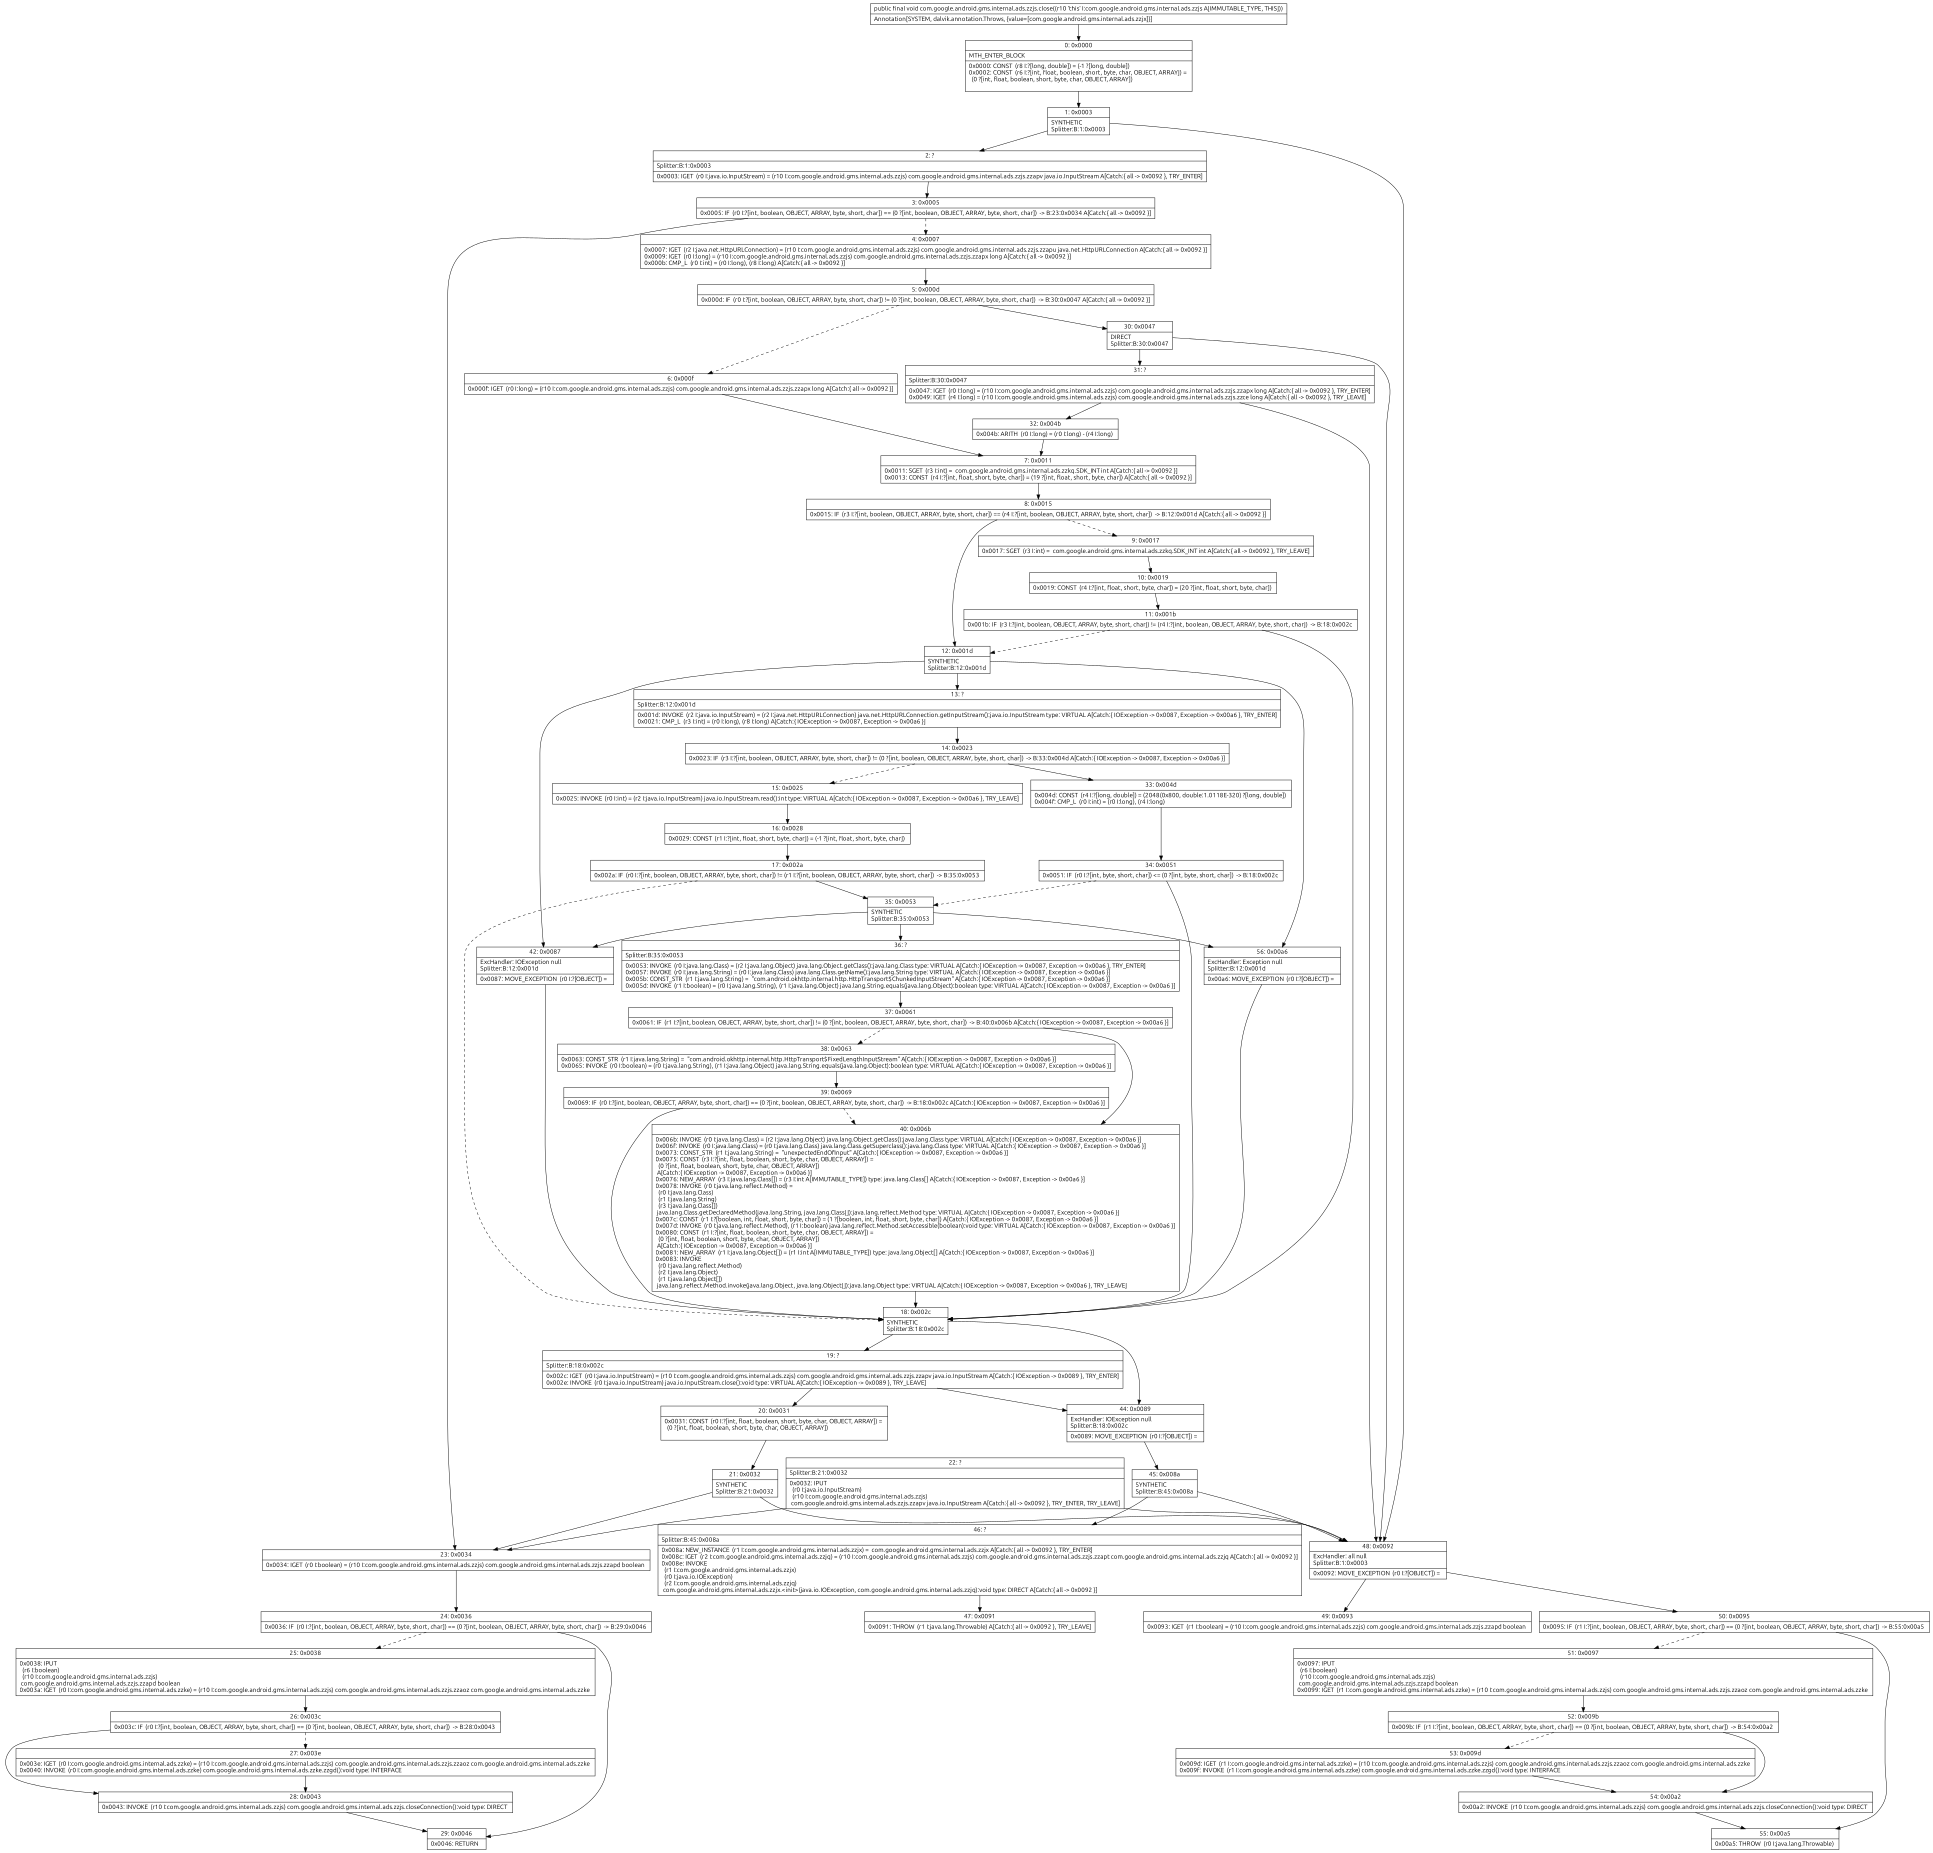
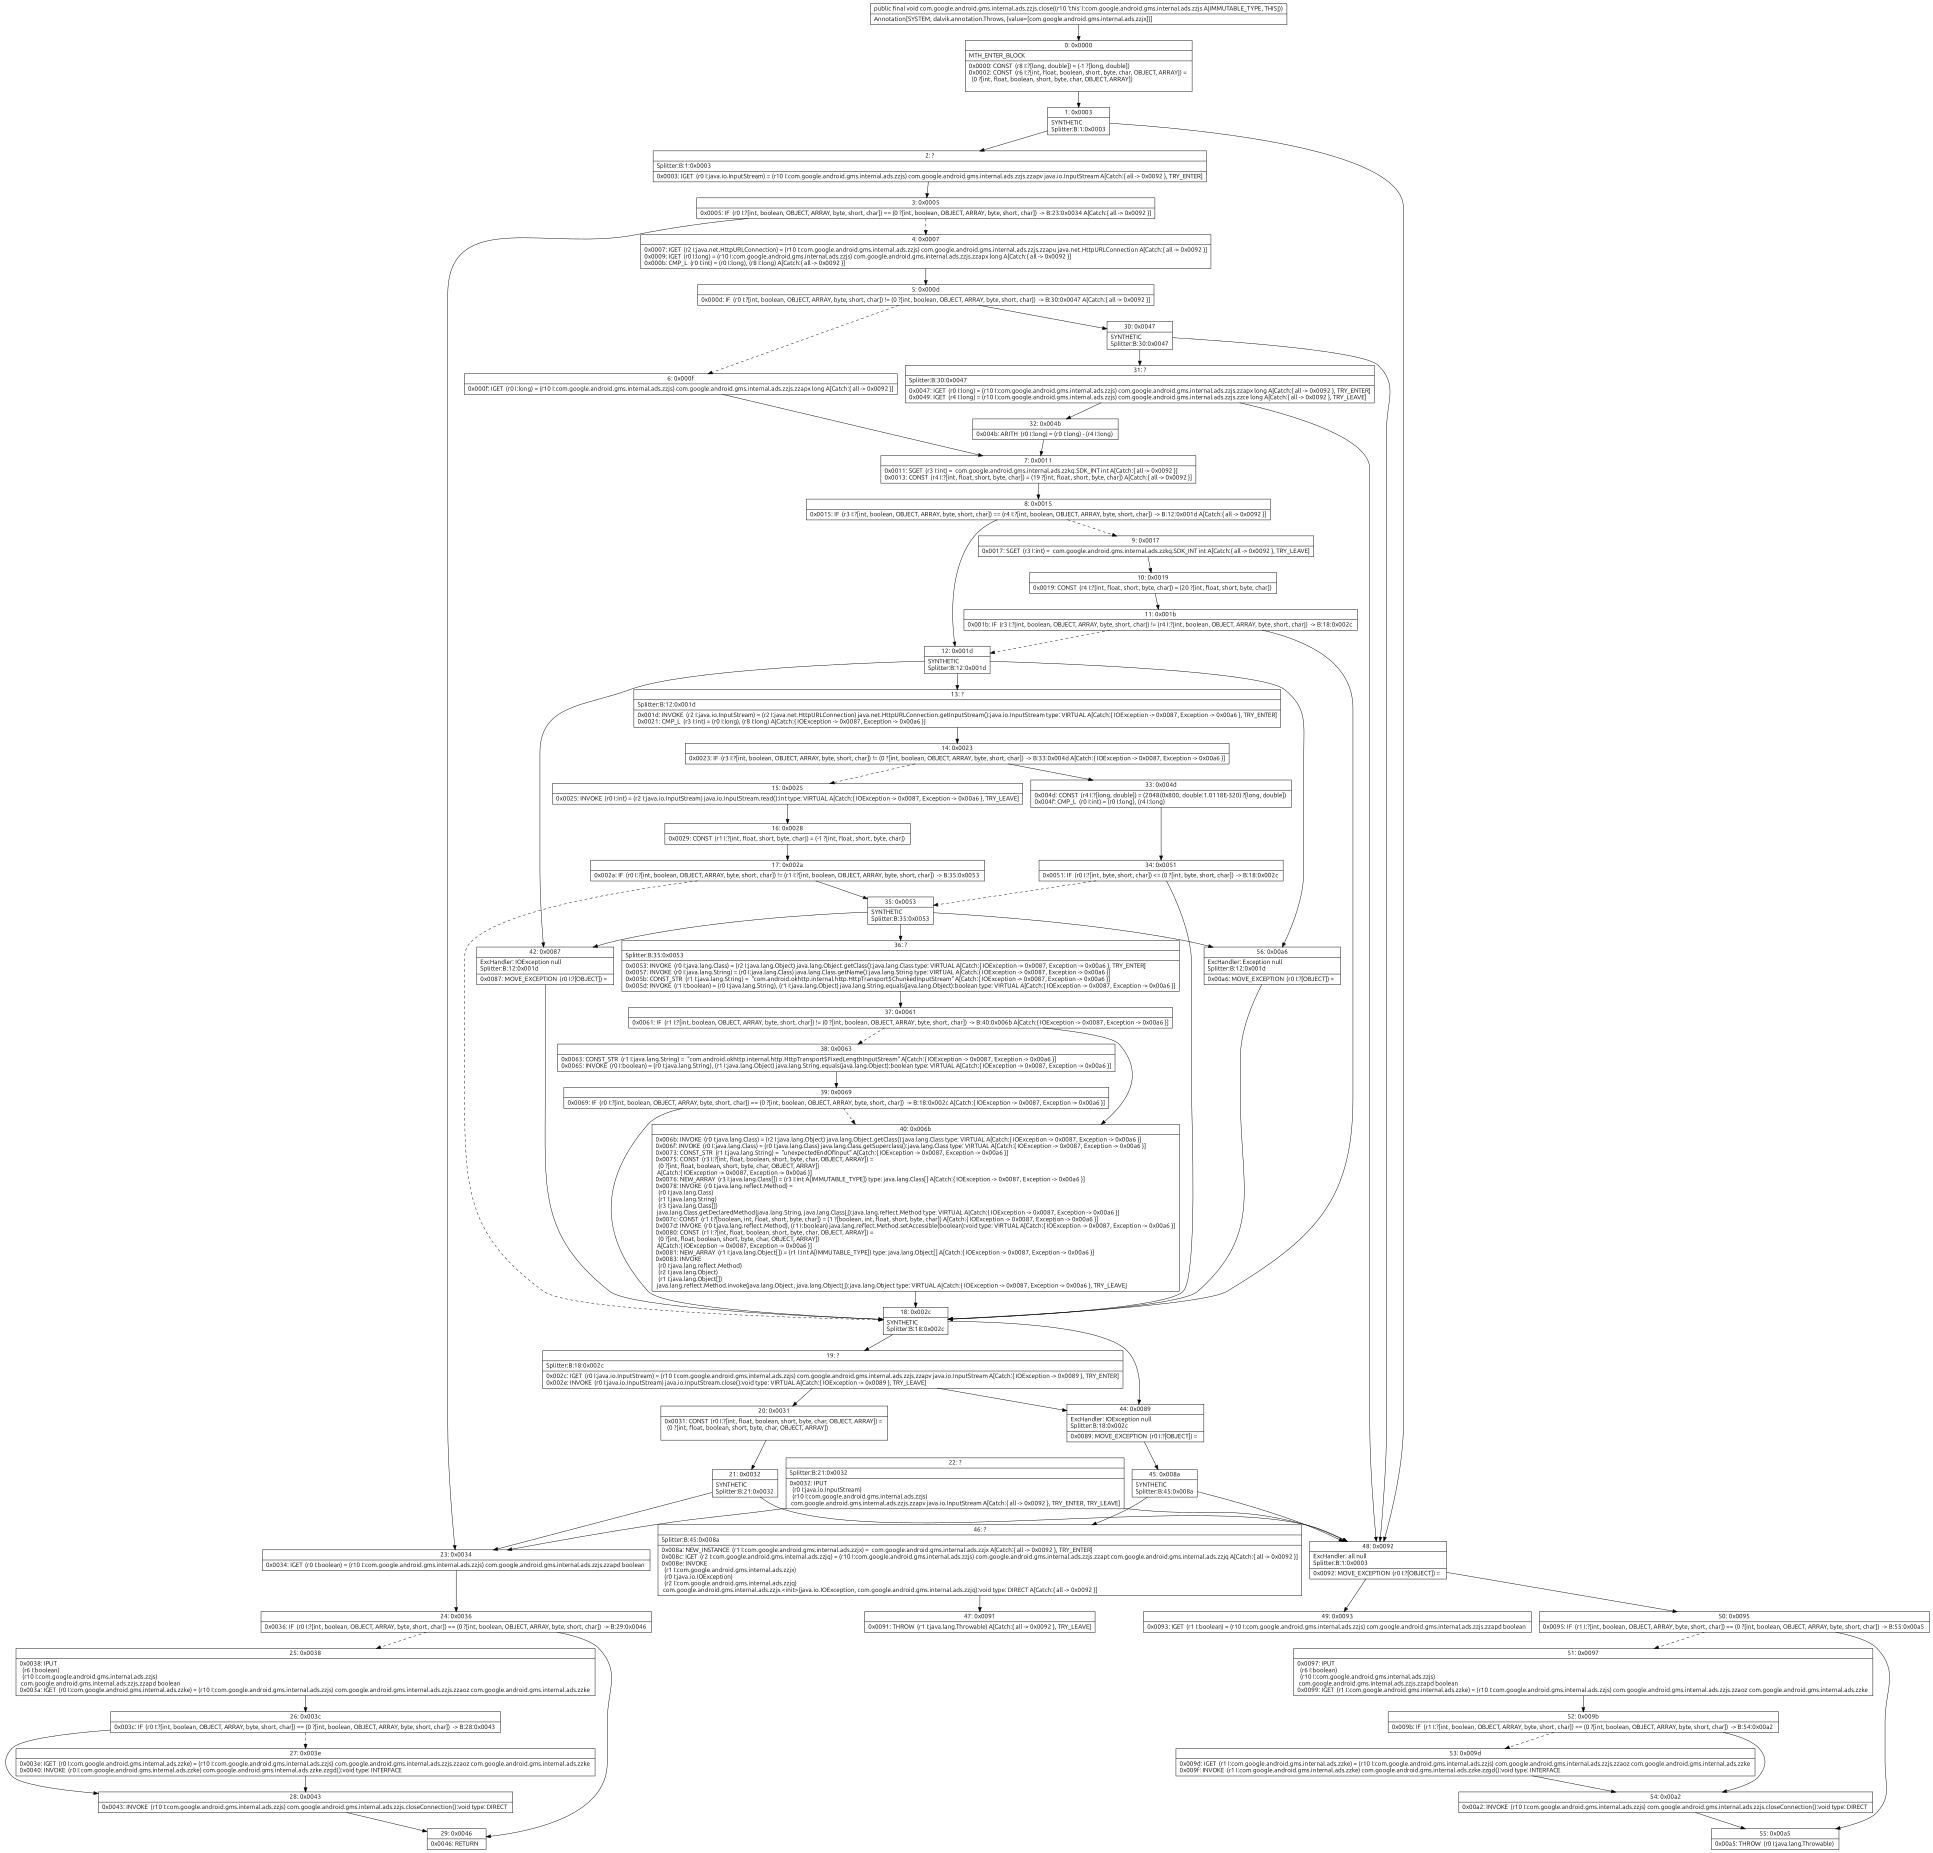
node "30: 0x0047": text "DIRECT" -> "SYNTHETIC"
